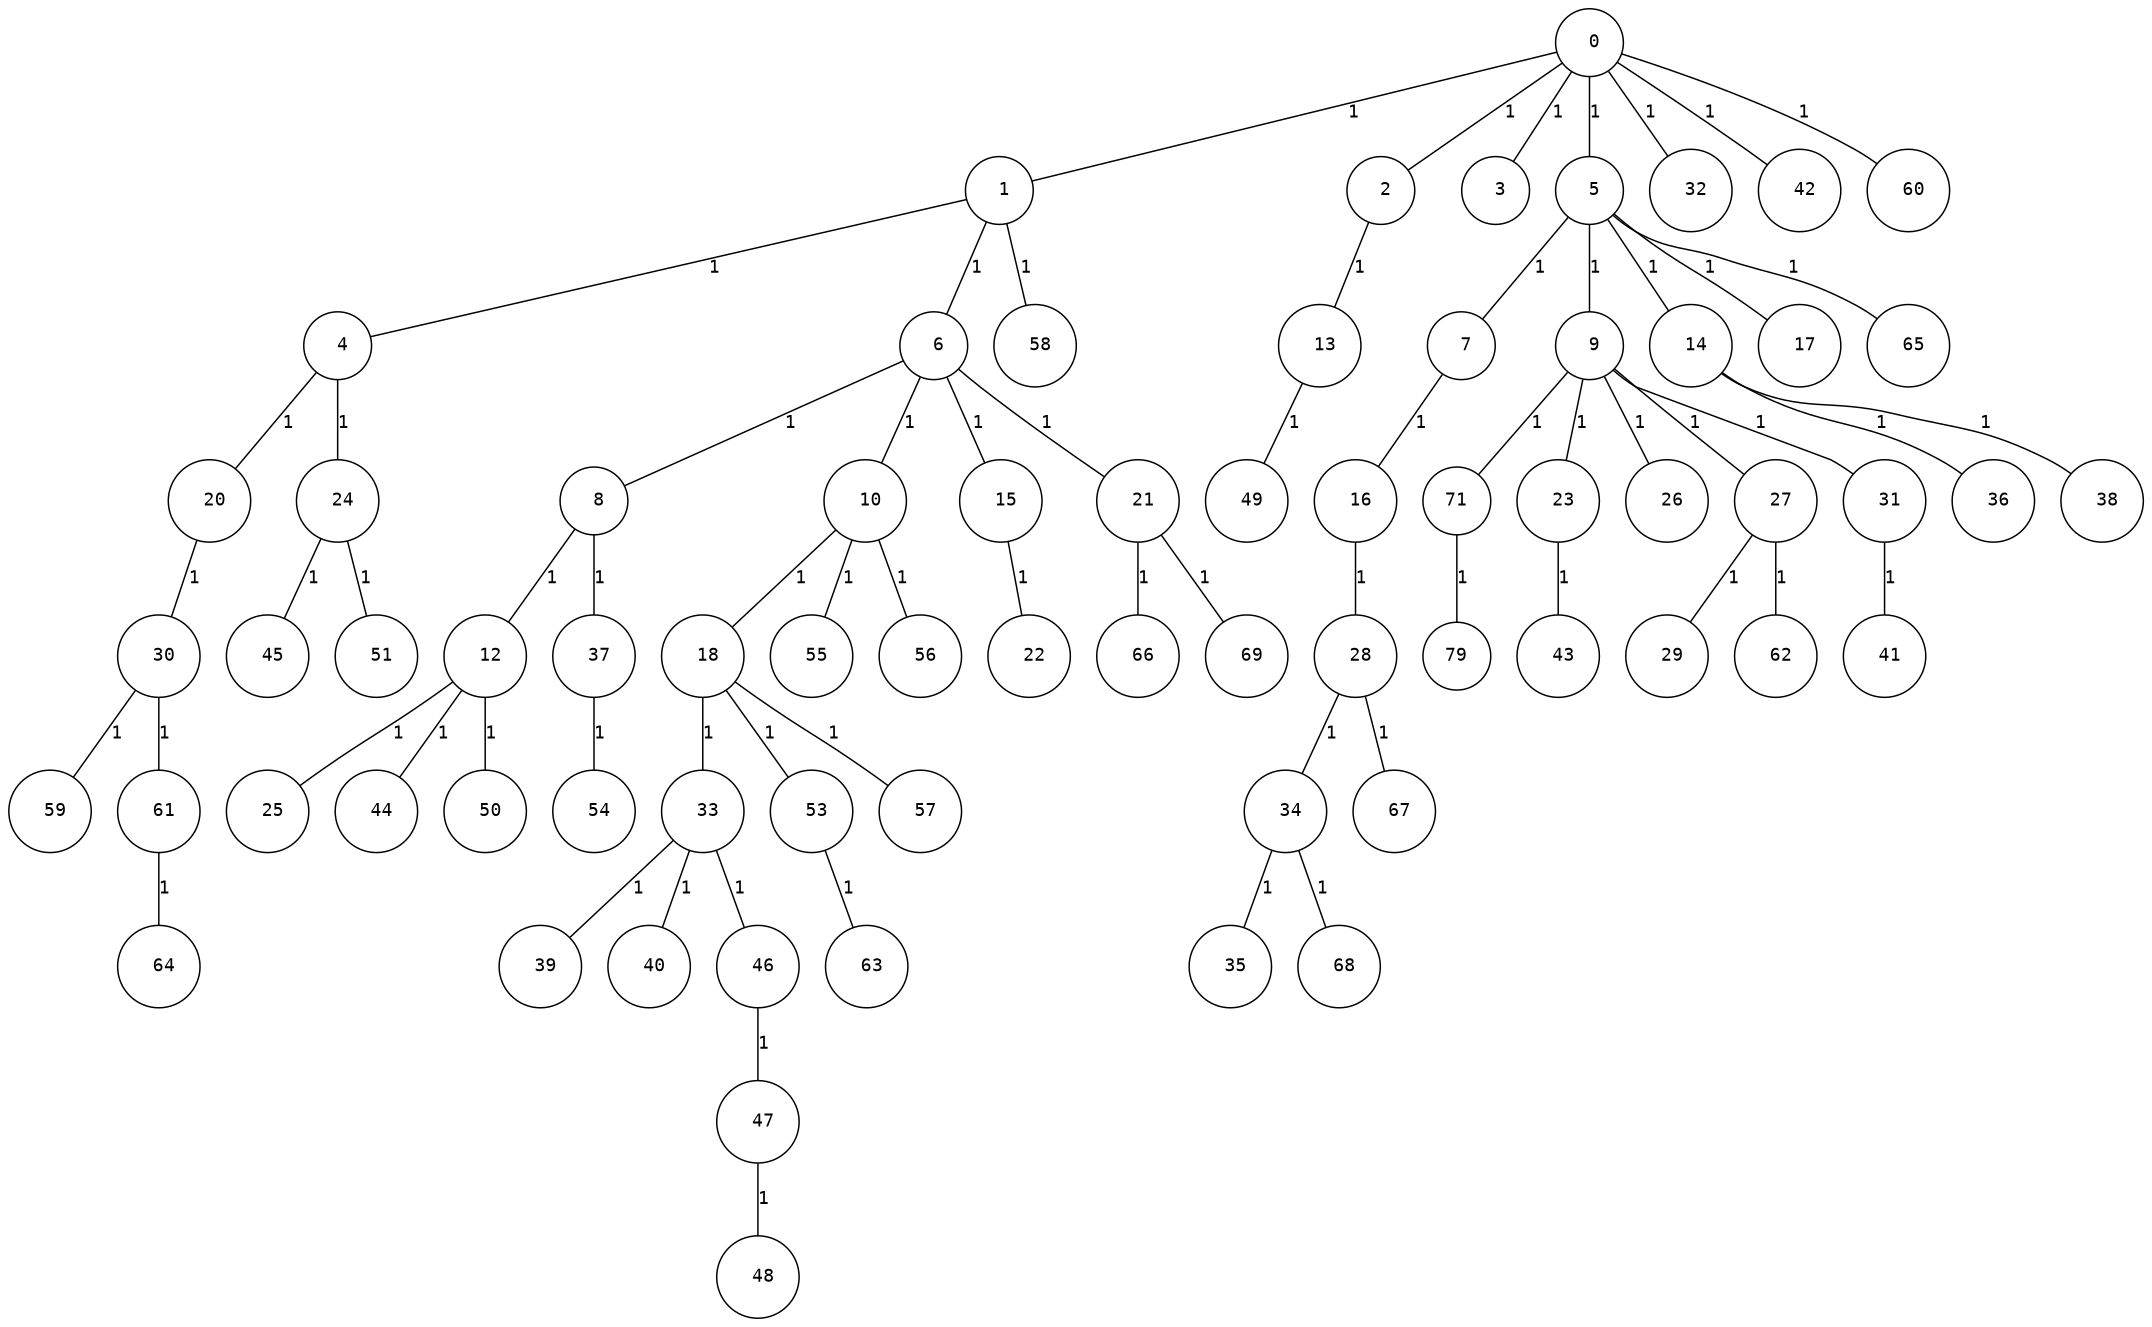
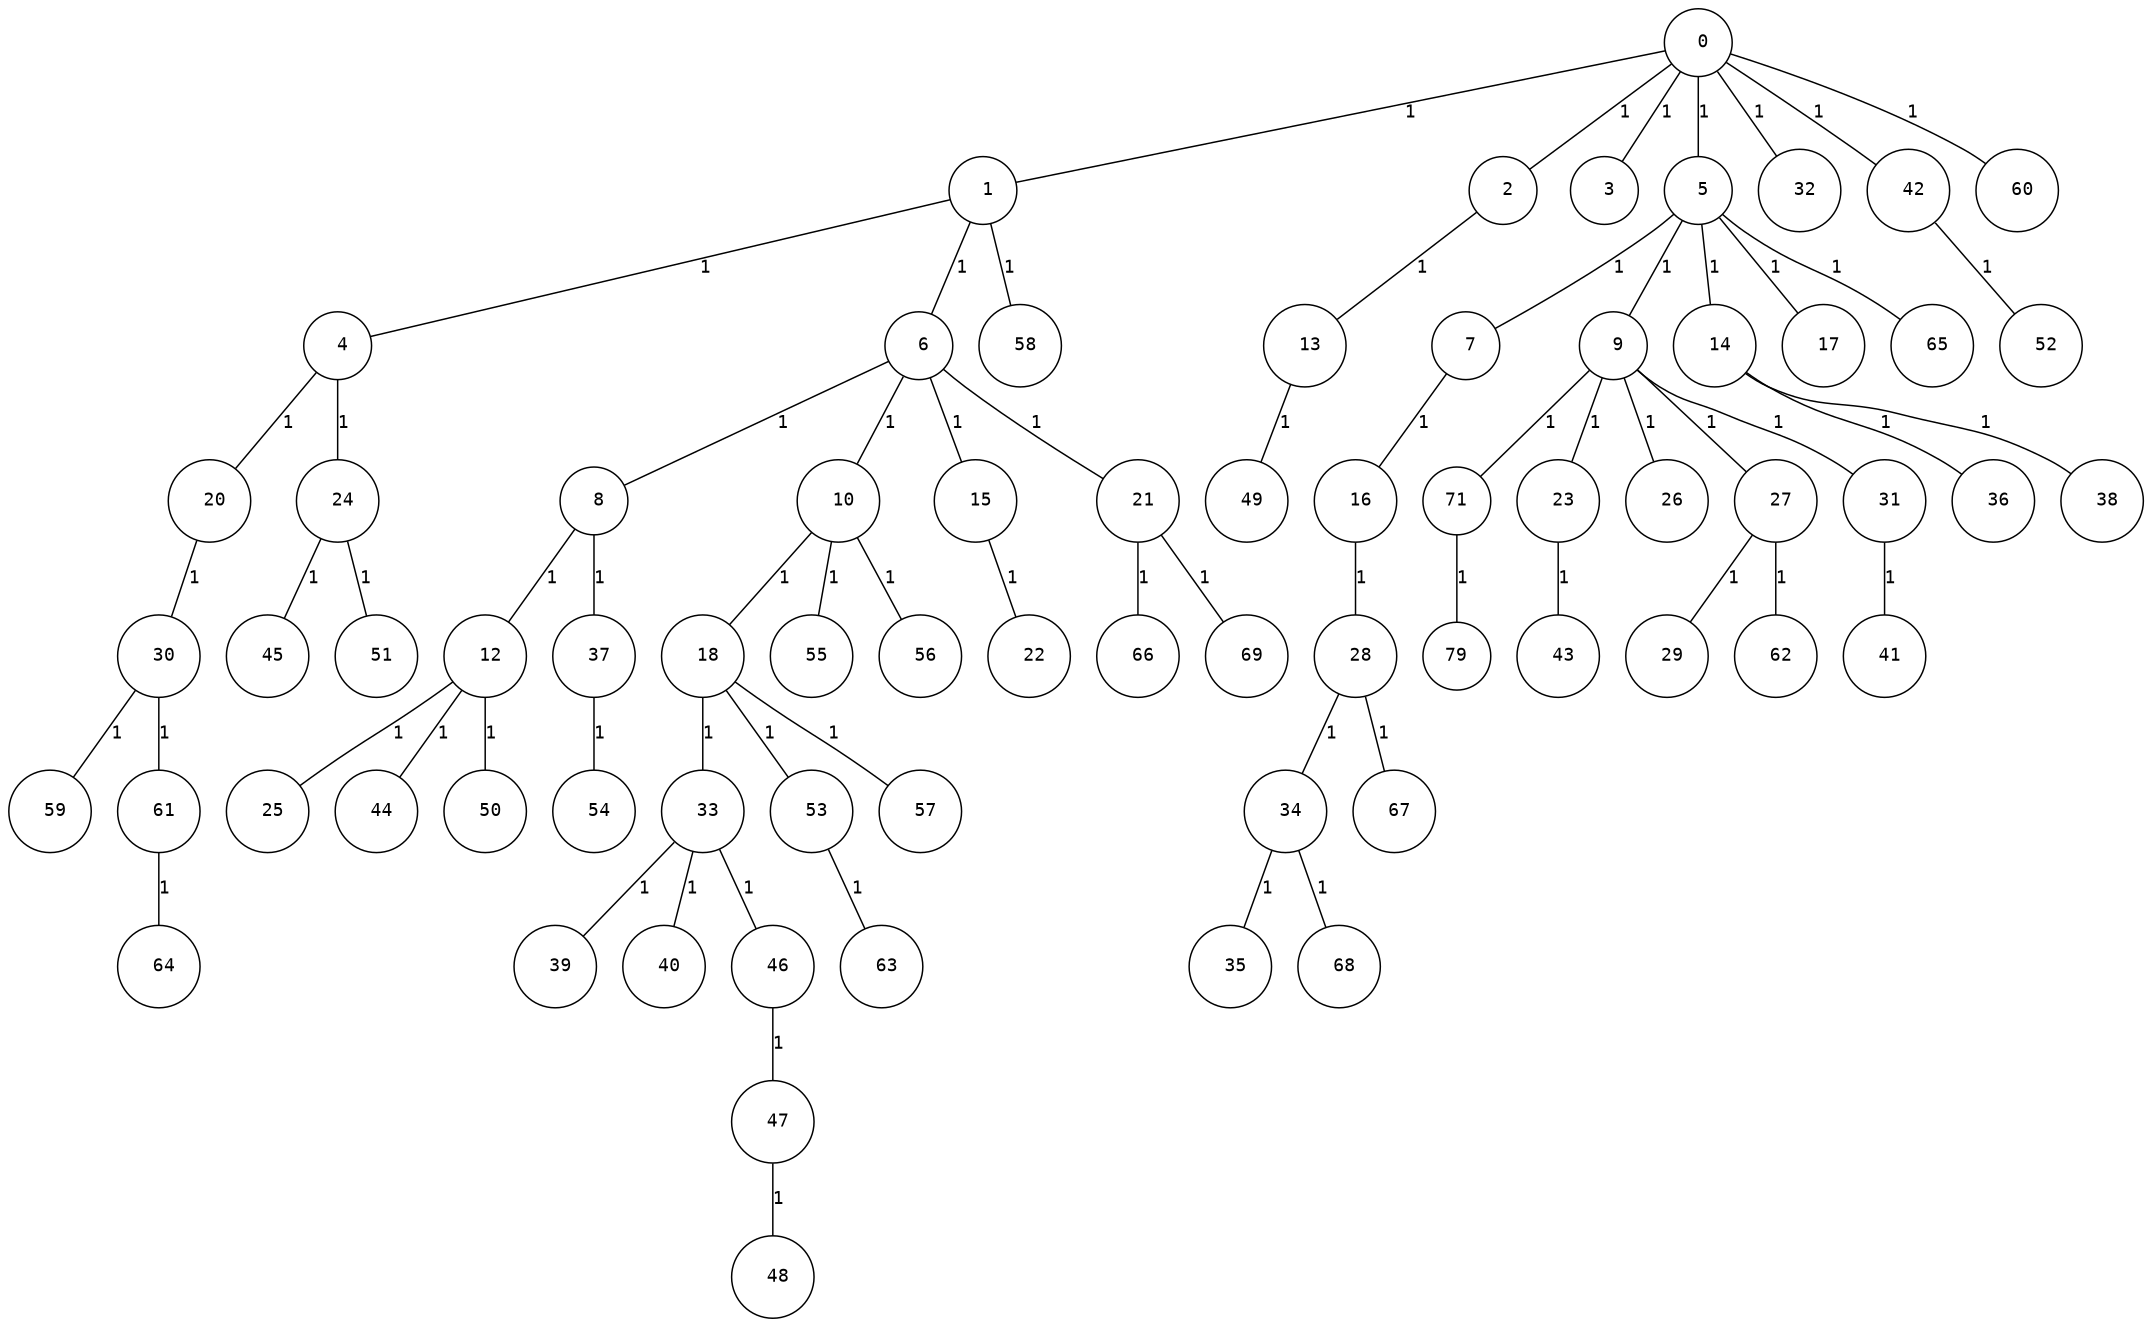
node "52": added
